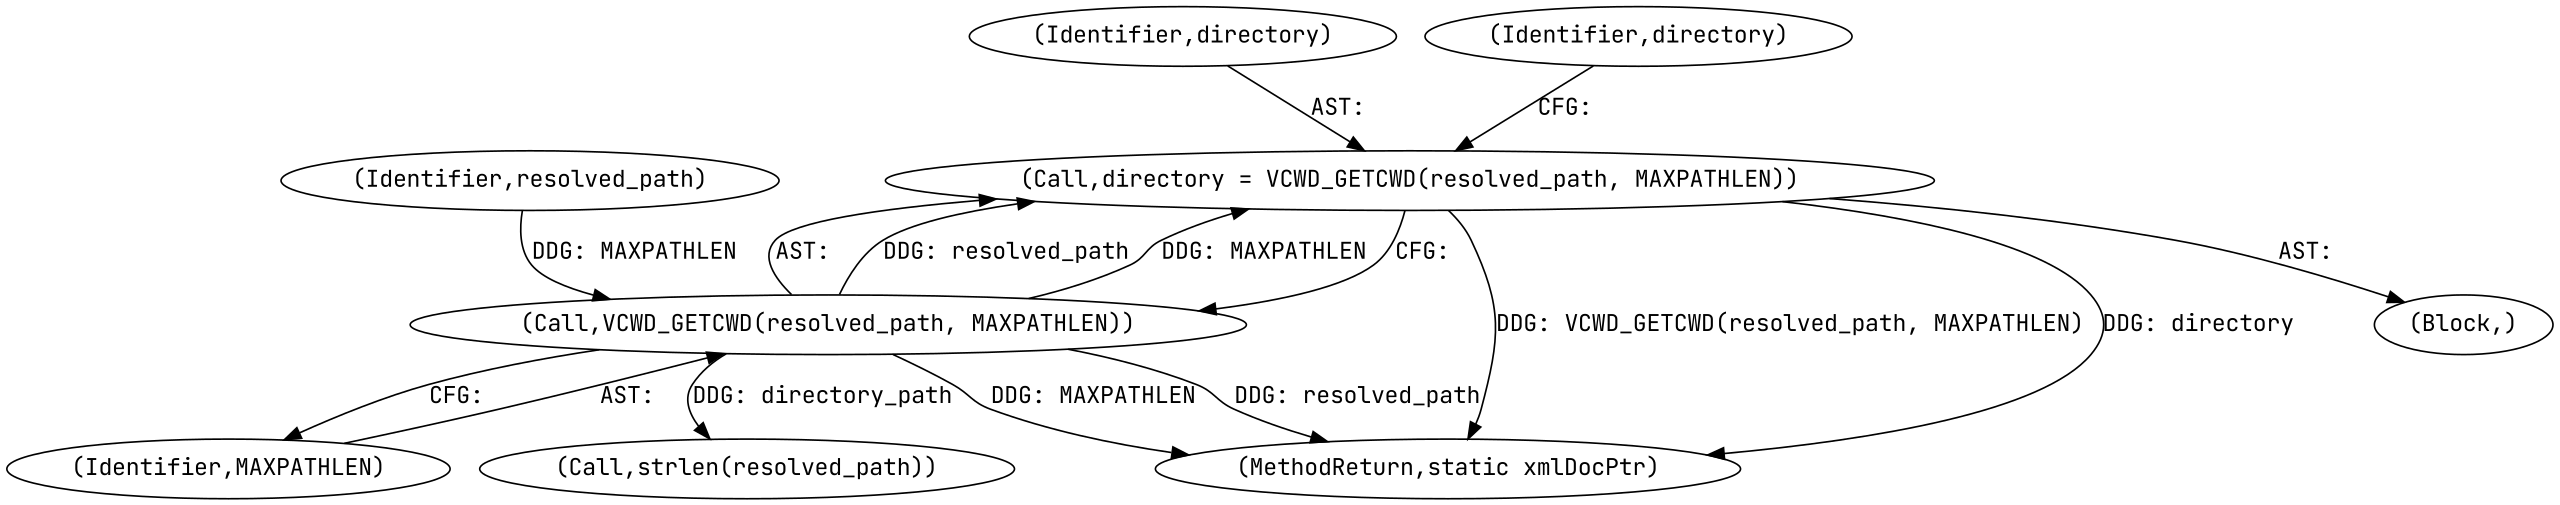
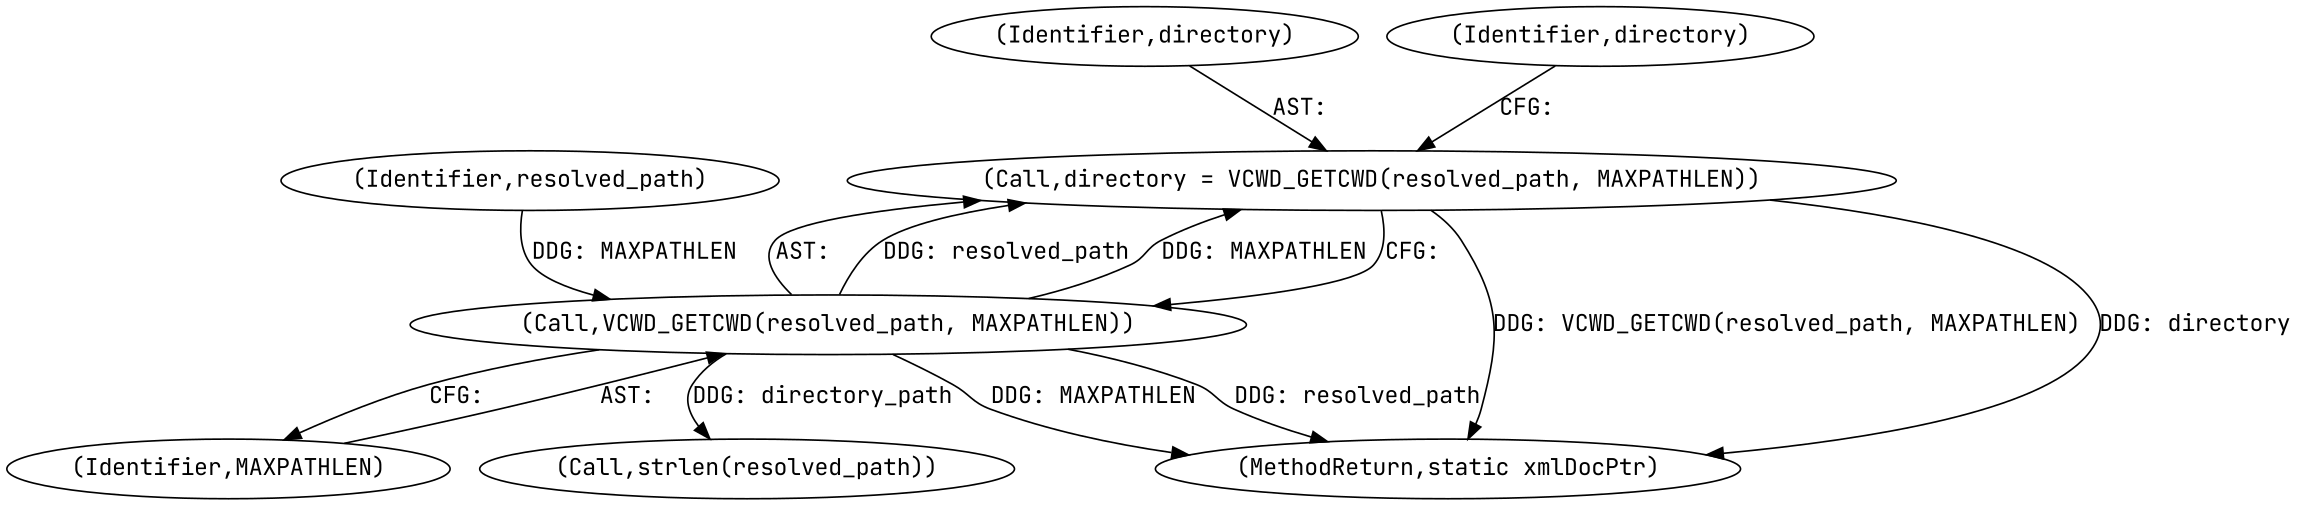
node "(Block,)": removed
